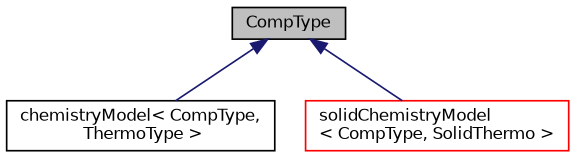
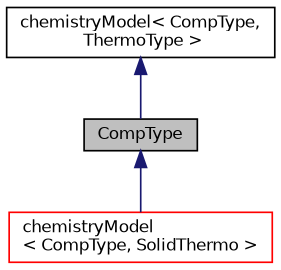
edge "chemistryModel< CompType, ThermoType >" -> "CompType": reversed
node "solidChemistryModel < CompType, SolidThermo >": label "solidChemistryModel < CompType, SolidThermo >" -> "chemistryModel < CompType, SolidThermo >"
